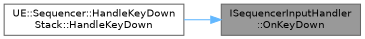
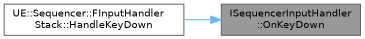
node "UE::Sequencer::HandleKeyDown Stack::HandleKeyDown": label "UE::Sequencer::HandleKeyDown Stack::HandleKeyDown" -> "UE::Sequencer::FInputHandler Stack::HandleKeyDown"
